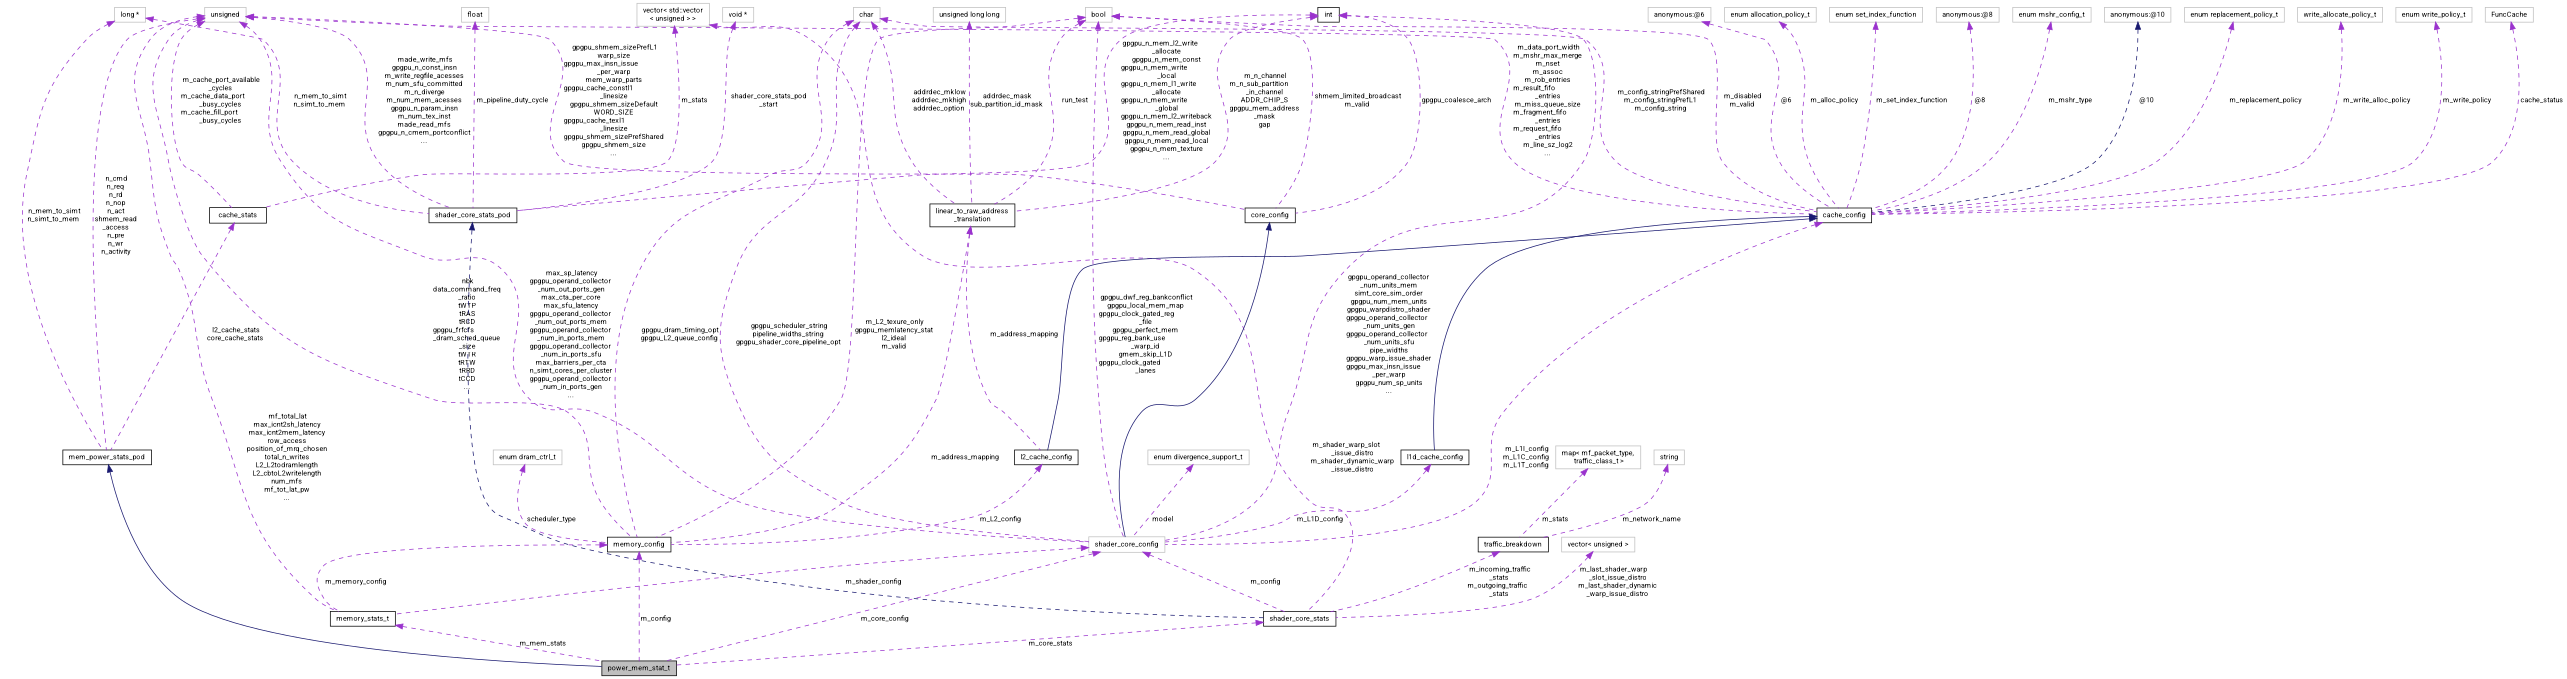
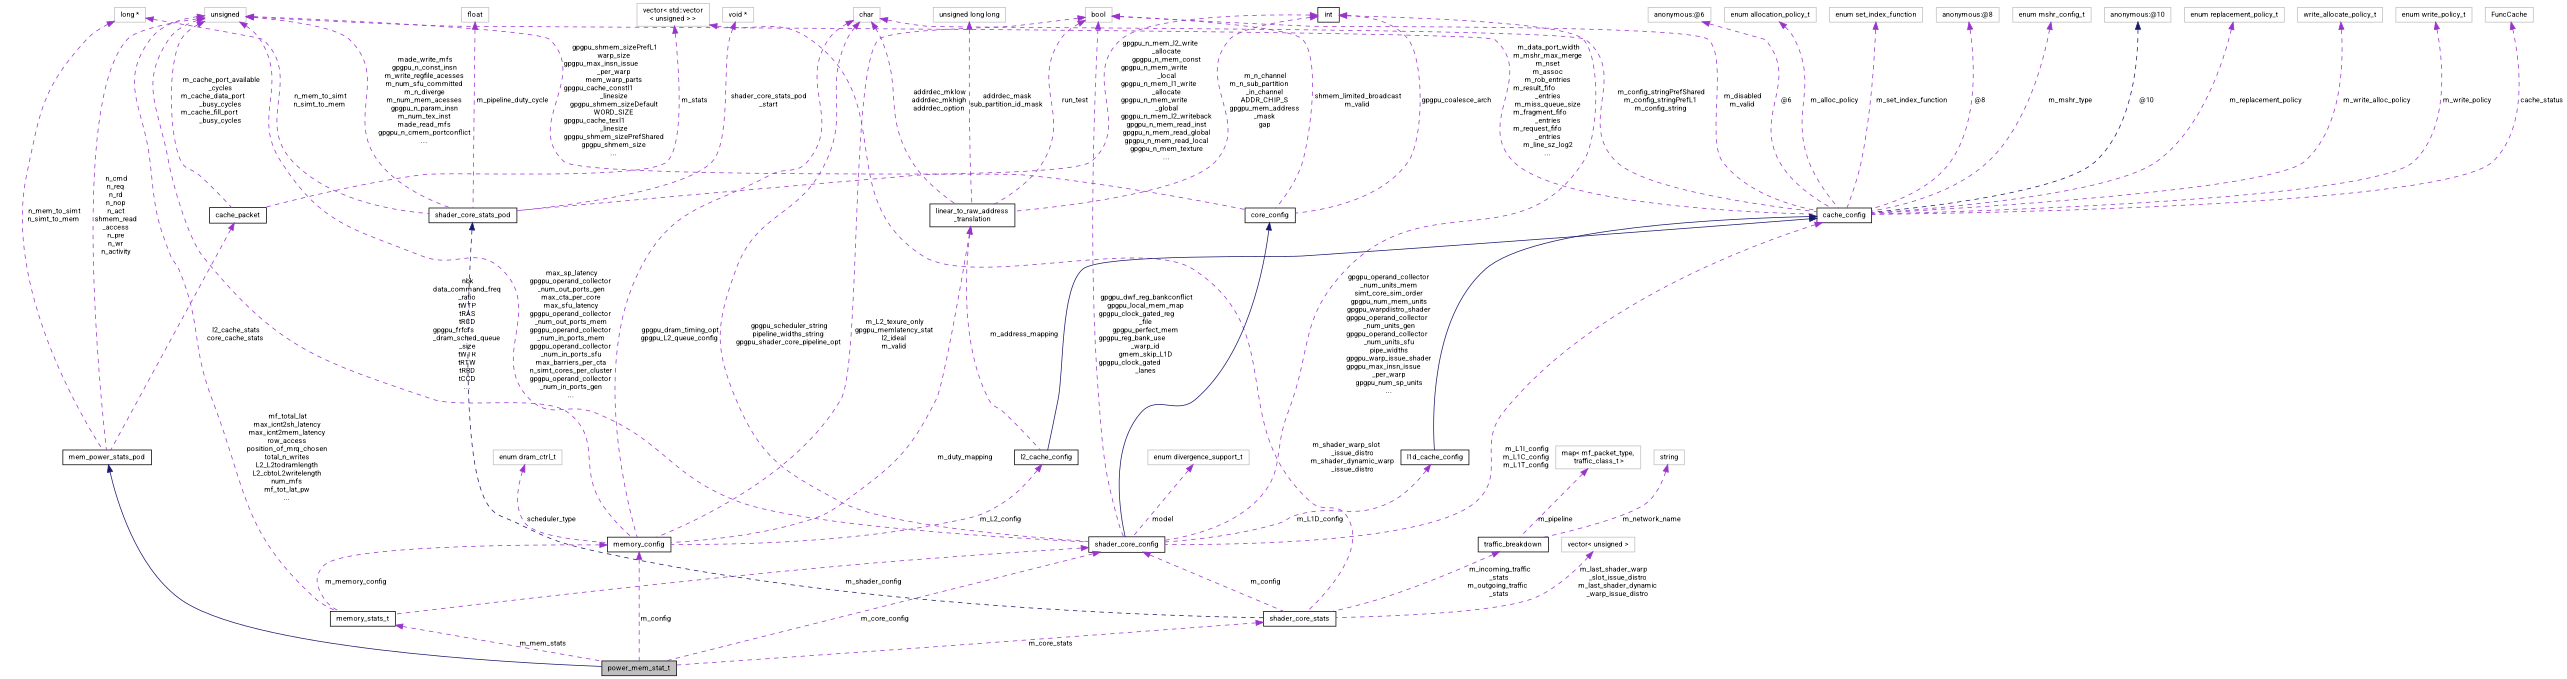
node "cache_stats": label "cache_stats" -> "cache_packet"
edge "memory_config" -> "linear_to_raw_address _translation": label " m_address_mapping" -> " m_duty_mapping"
edge "traffic_breakdown" -> "map< mf_packet_type, traffic_class_t >": label " m_stats" -> " m_pipeline"
node "shader_core_config": color grey75 -> black
